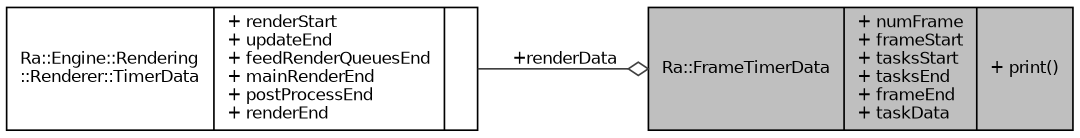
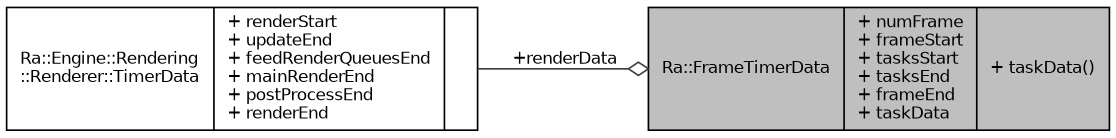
node "Ra::FrameTimerData": text "+ print()" -> "+ taskData()"
